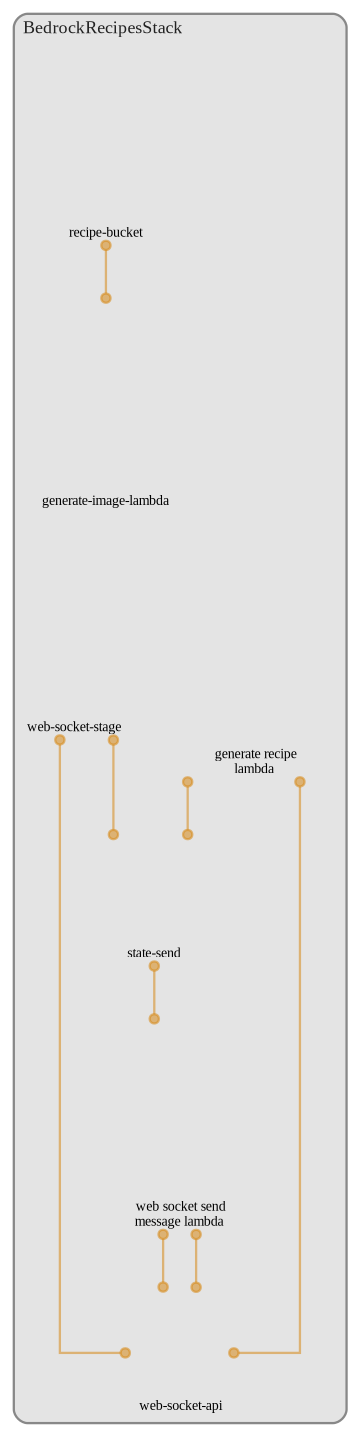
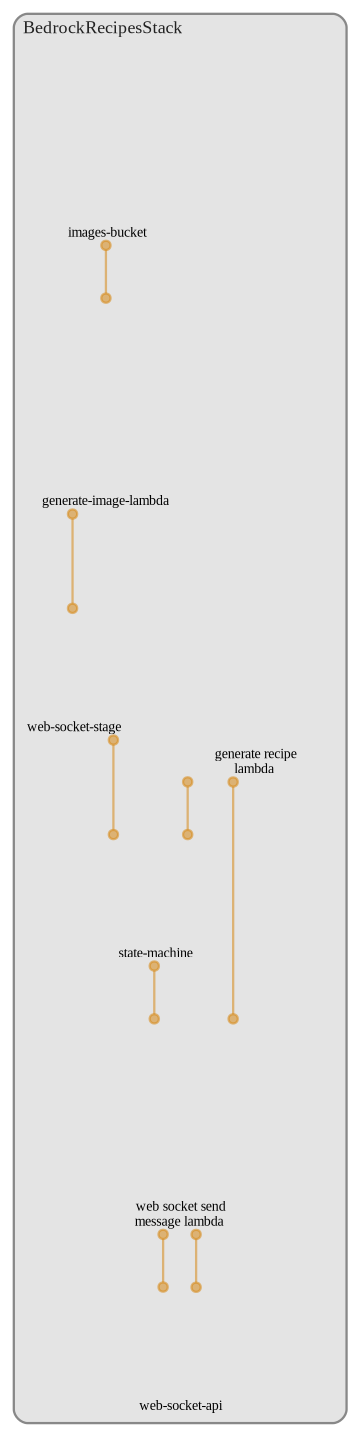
node "recipe-bucket": label "recipe-bucket" -> "images-bucket"
node "state-send": label "state-send" -> "state-machine"
edge "web-socket-stage" -- "web-socket-api": now "web-socket-stage" -- "generate-image-lambda"
edge "generate recipe lambda" -- "web-socket-api": now "generate recipe lambda" -- "web socket send message lambda"
